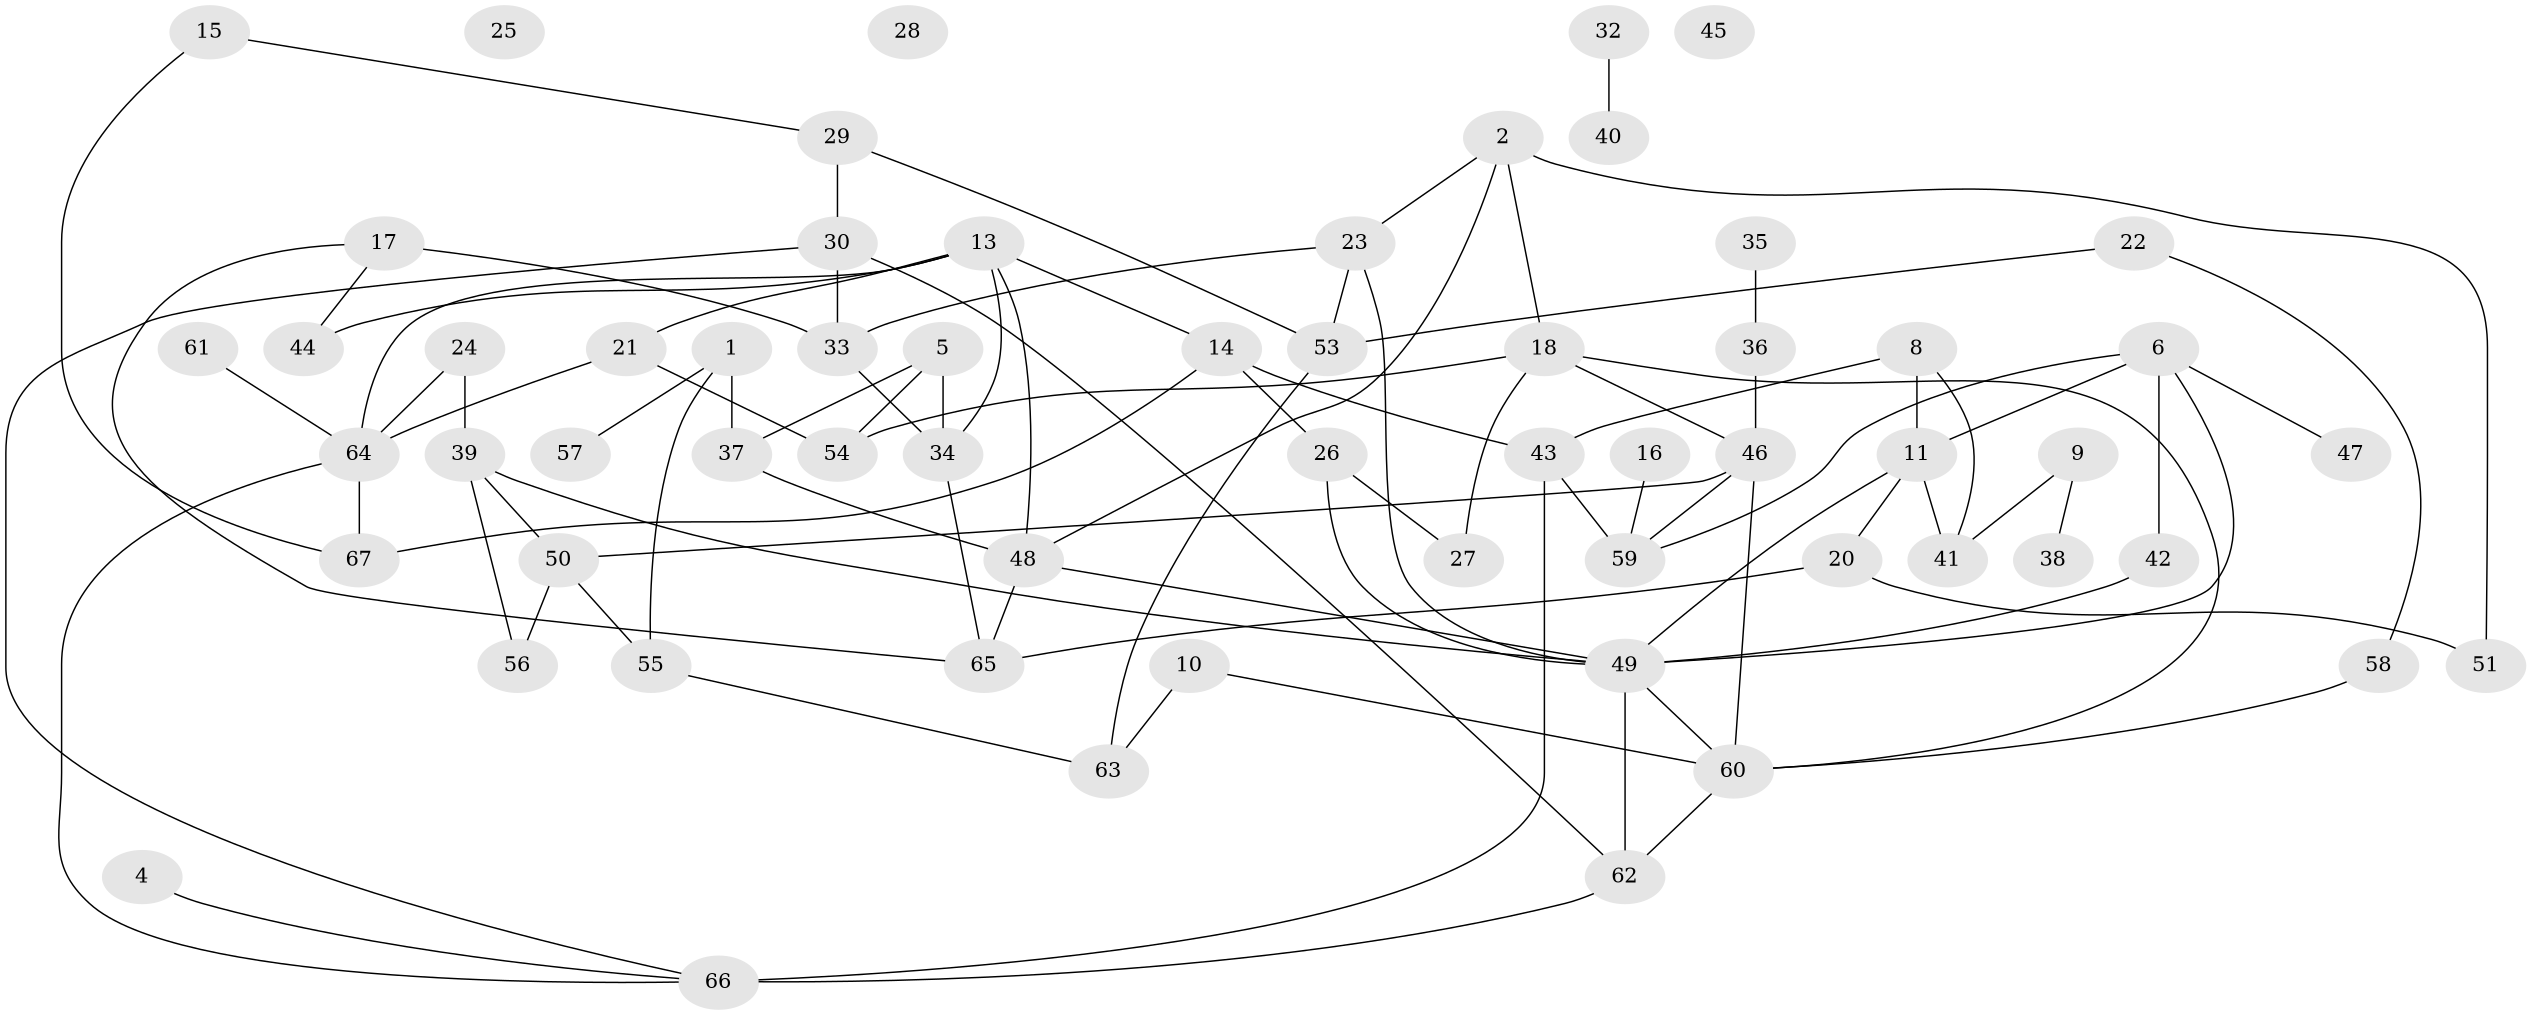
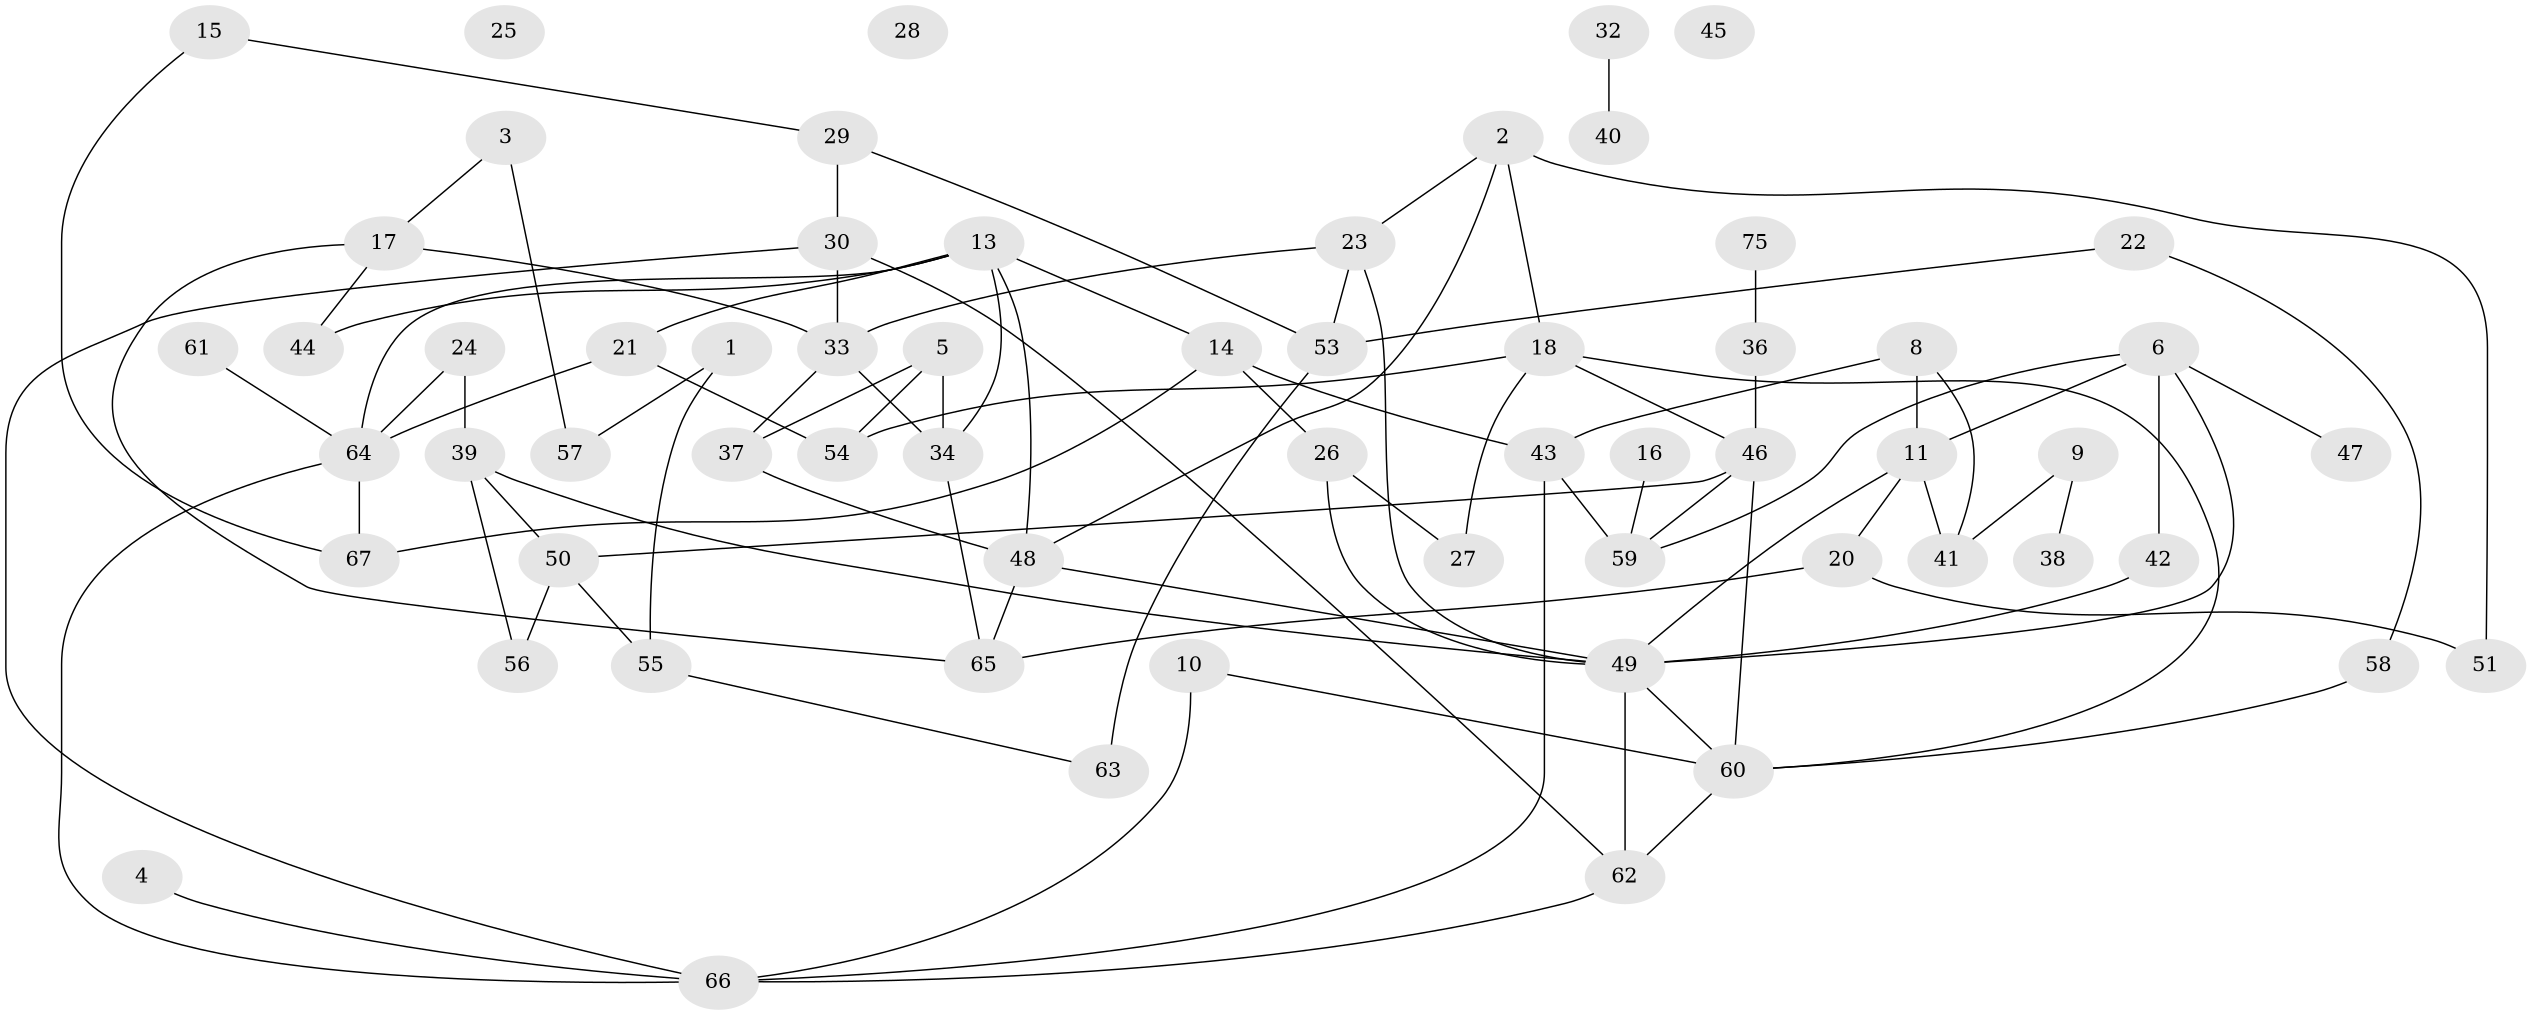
node "3": added
node "35": label "35" -> "75"
edge "1" -- "37": now "33" -- "37"
edge "10" -- "63": now "10" -- "66"
